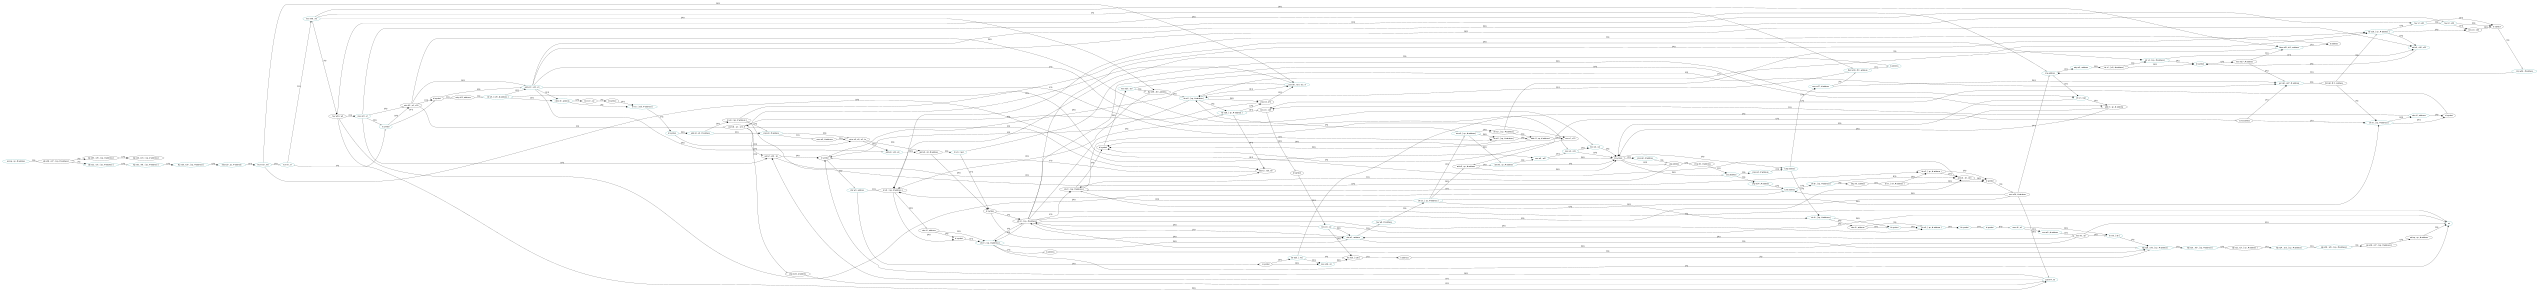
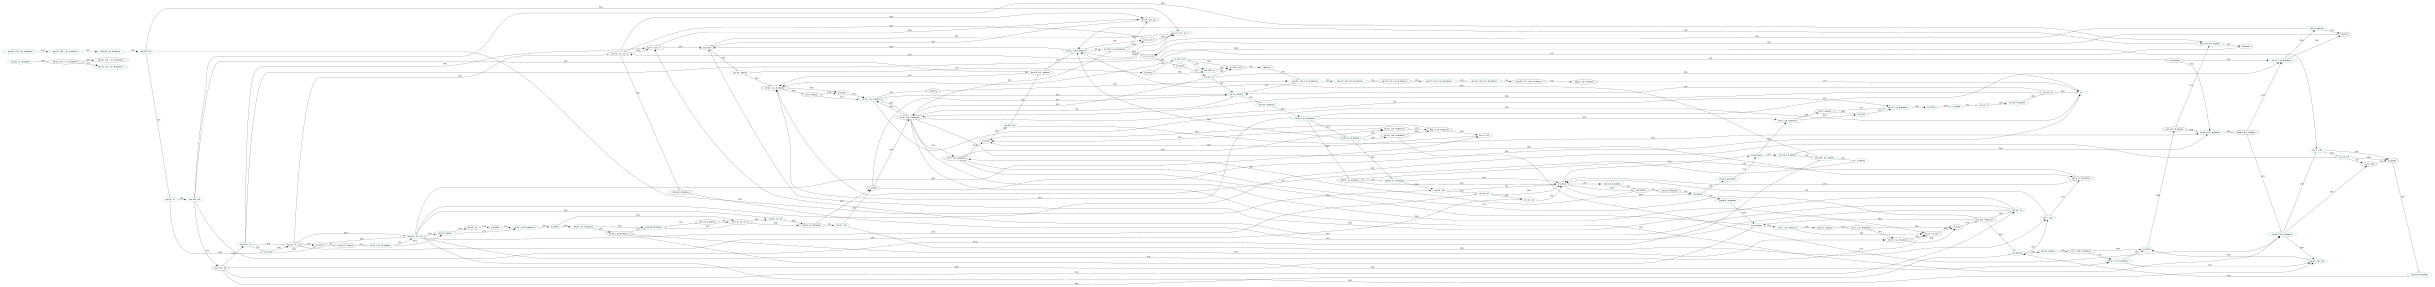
edge "cmp x8 , # address" -> "csinc x8 , x8 , x0 , le": reversed
edge "ldr x8 , [ x25 , # address ]" -> "add x0 , x8 , x23": now "add x23 , x22 , x0" -> "add x0 , x8 , x23"
node "stp x24 , x23 , [ sp , # address ]": removed
edge "stp x22 , x21 , [ sp , # address ]" -> "stp x20 , x19 , [ sp , # address ]": removed, label "CFG"
node "str w9 , [ x8 ]": removed
